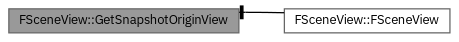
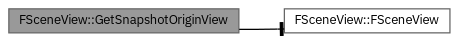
edge "FSceneView::FSceneView" -> "FSceneView::GetSnapshotOriginView": reversed
